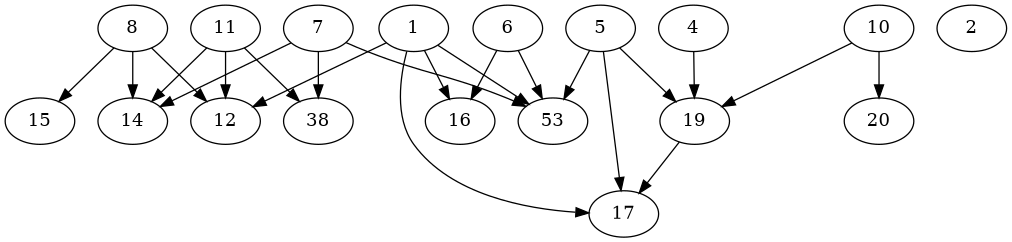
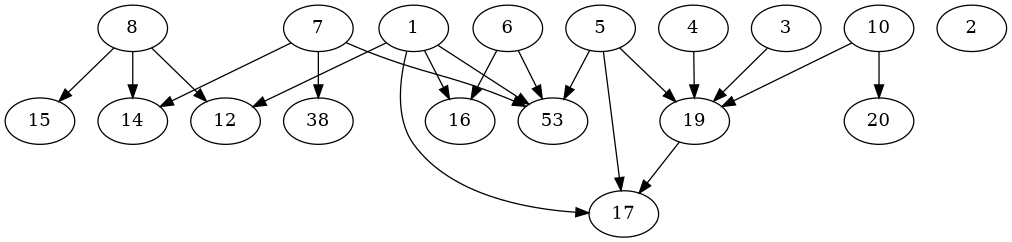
node "11": removed
node "3": added
